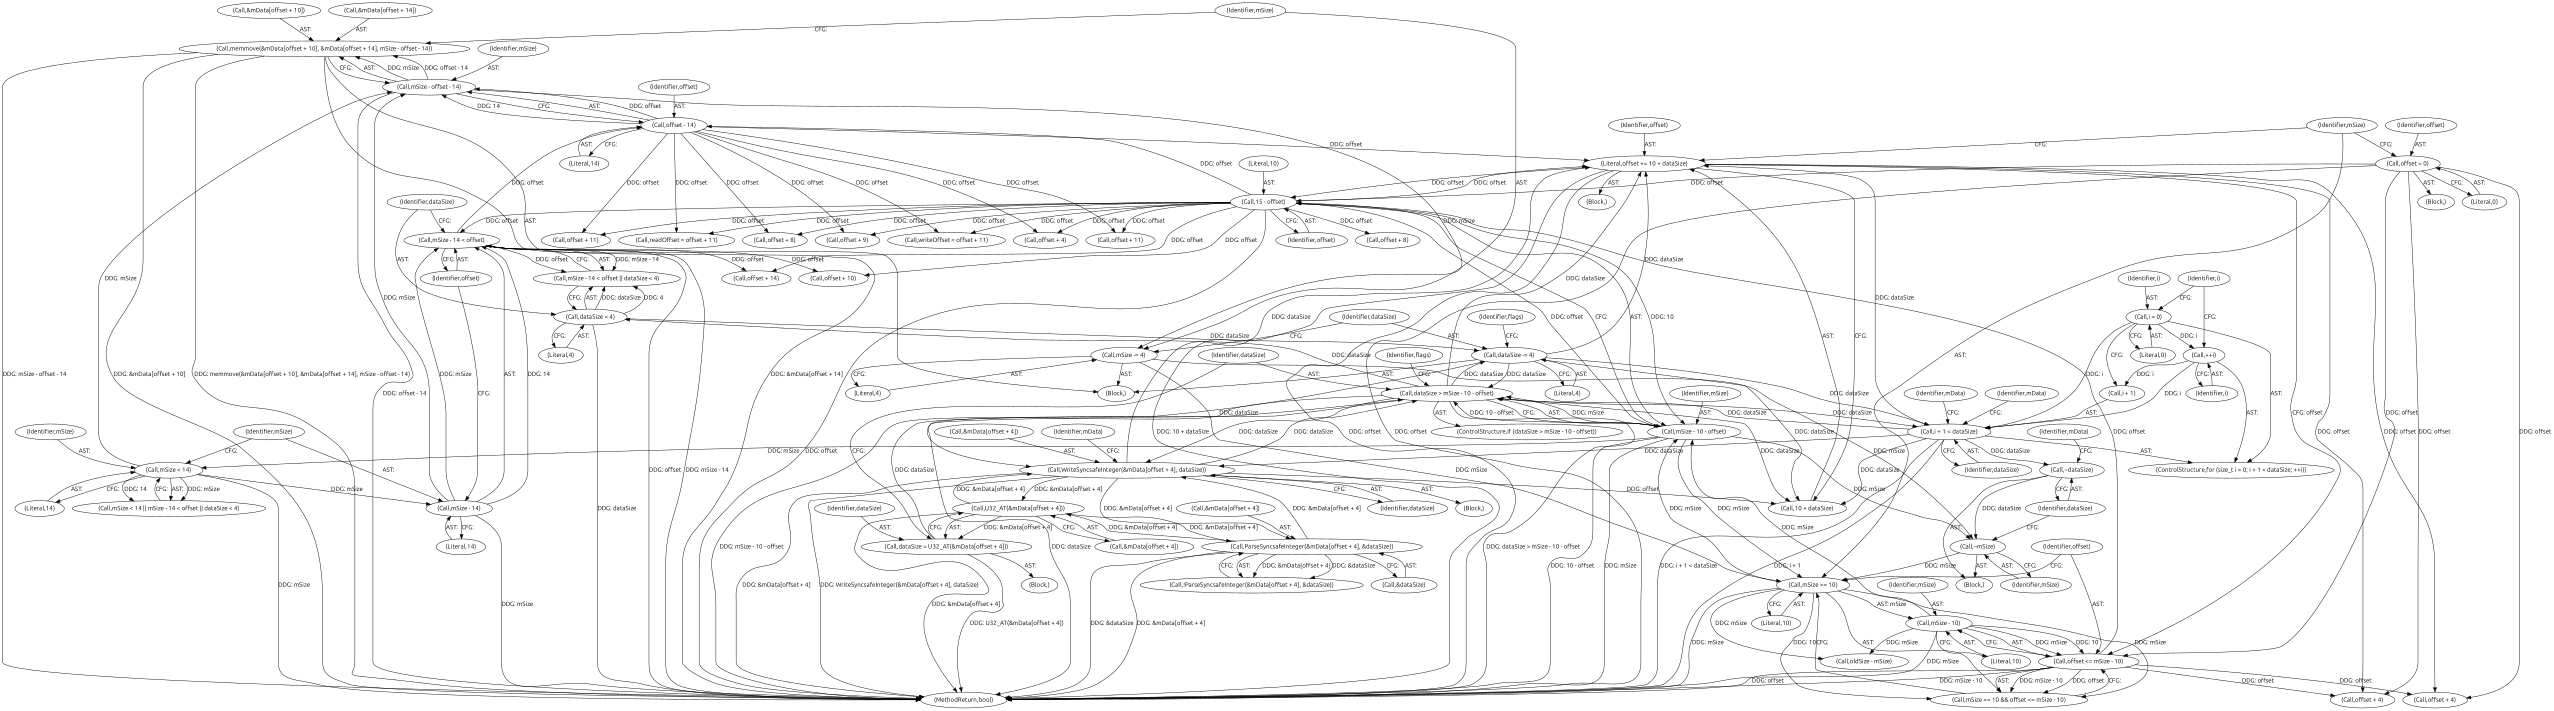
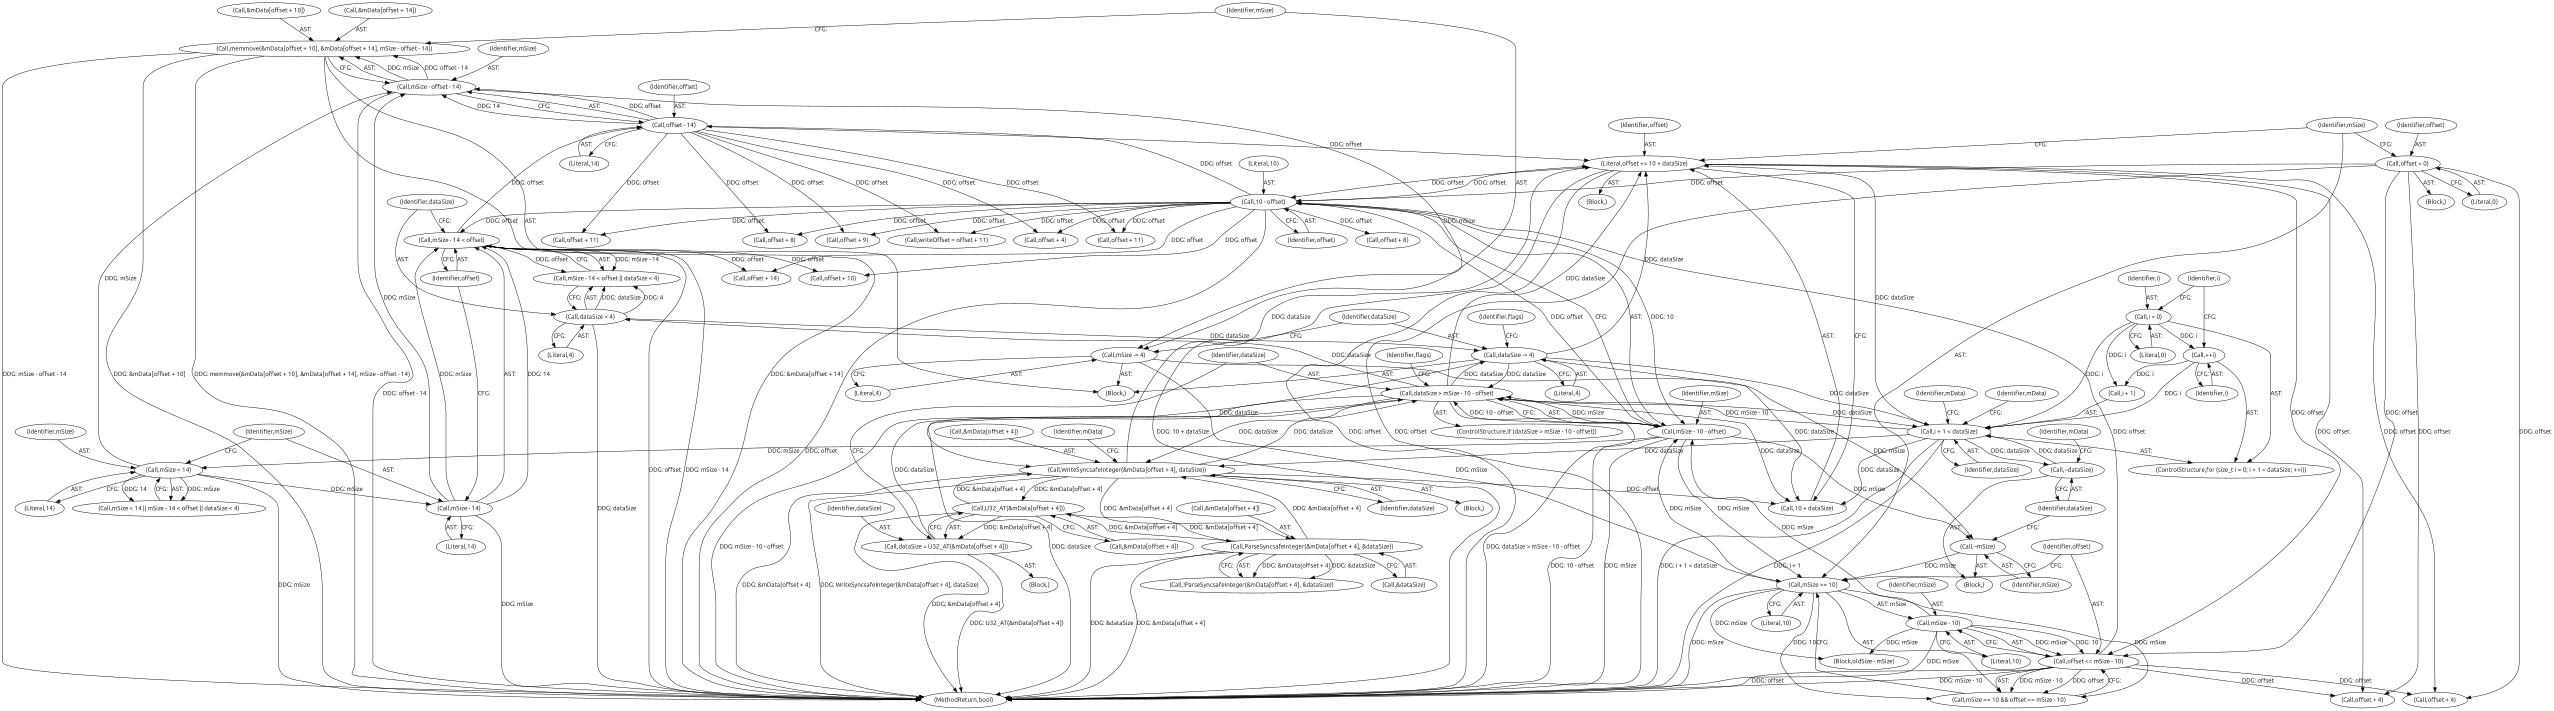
node "(Call,15 - offset)": label "(Call,15 - offset)" -> "(Call,10 - offset)"
node "(Call,readOffset = offset + 11)": removed
edge "(Call,i = 0)" -> "(Call,i + 1)": label "CFG: " -> "DDG: i"
edge "(Call,i + 1 < dataSize)" -> "(Call,dataSize > mSize - 10 - offset)": label "DDG: dataSize" -> "DDG: mSize - 10"
edge "(Literal,offset += 10 + dataSize)" -> "(Call,offset <= mSize - 10)": label "CFG: offset" -> "DDG: offset"
edge "(Call,--dataSize)" -> "(Call,--mSize)": now "(Call,--dataSize)" -> "(Call,i + 1 < dataSize)"
node "(Call,oldSize - mSize)": label "(Call,oldSize - mSize)" -> "(Block,oldSize - mSize)"
